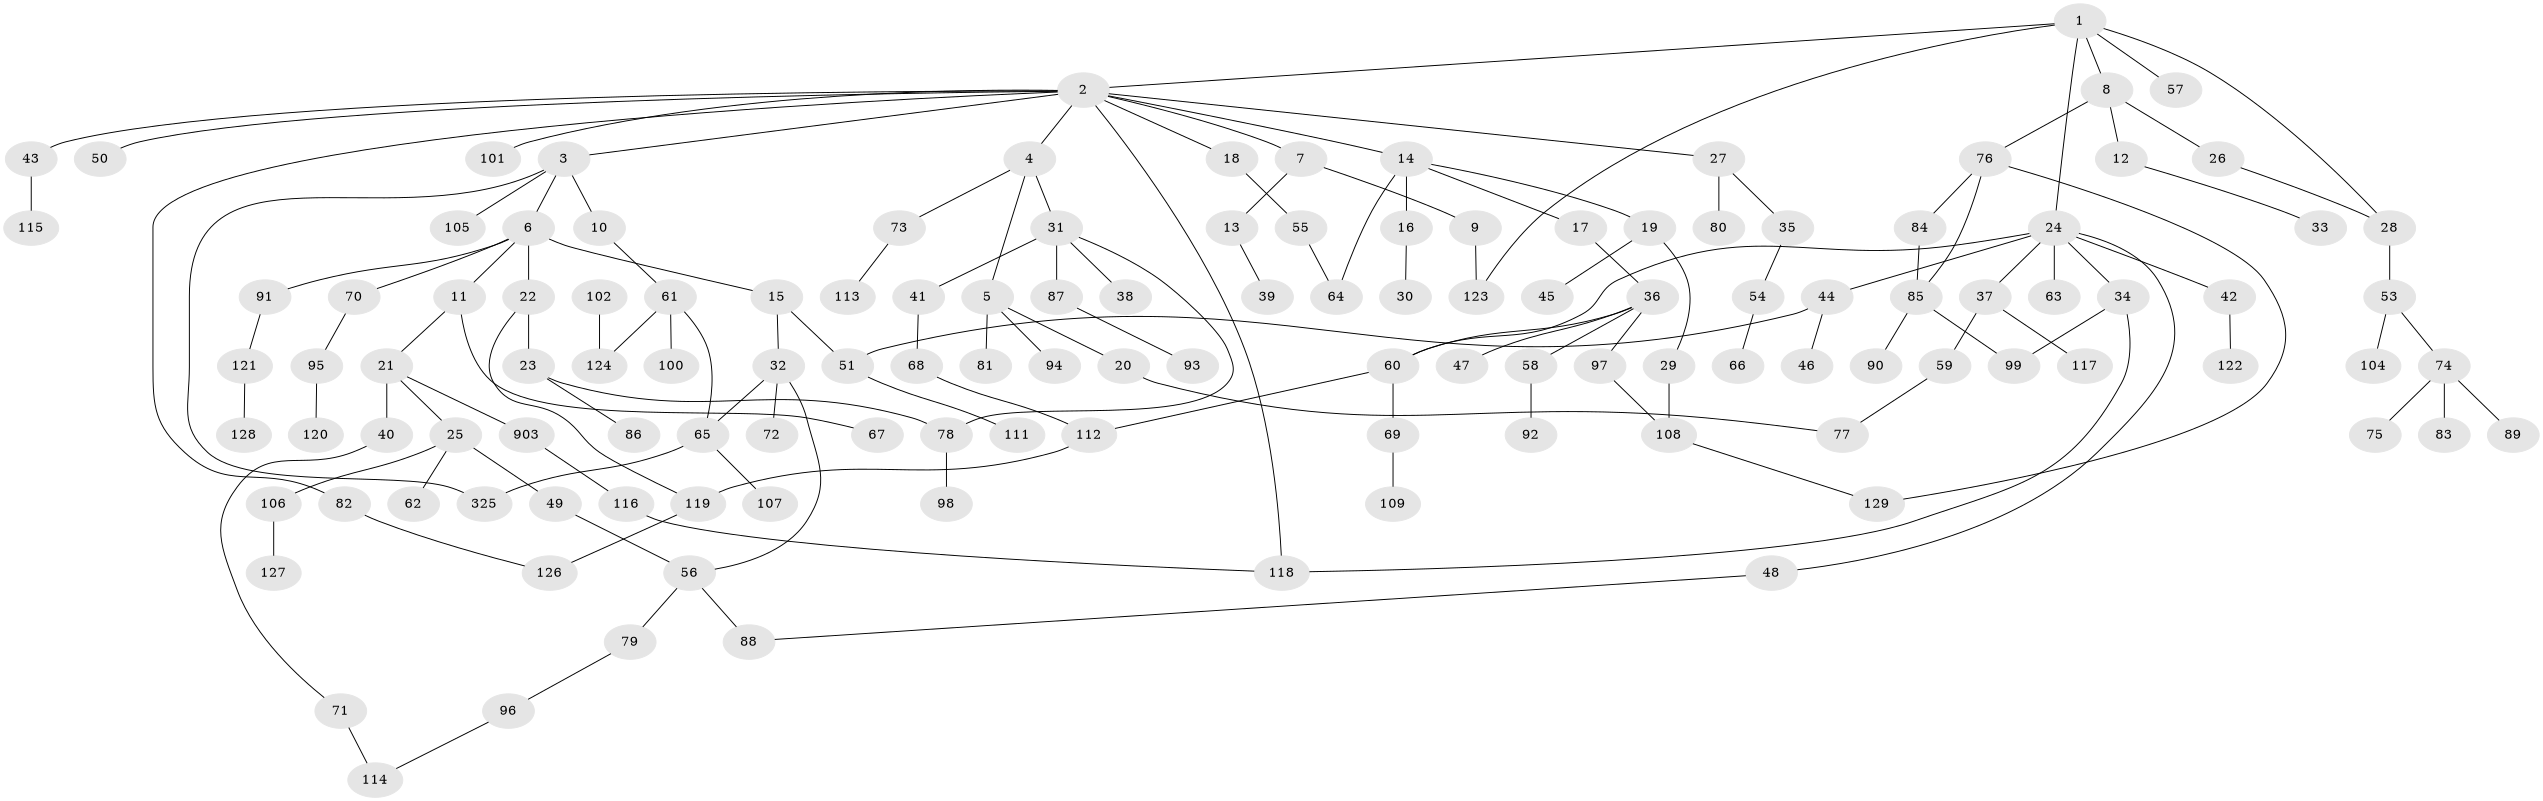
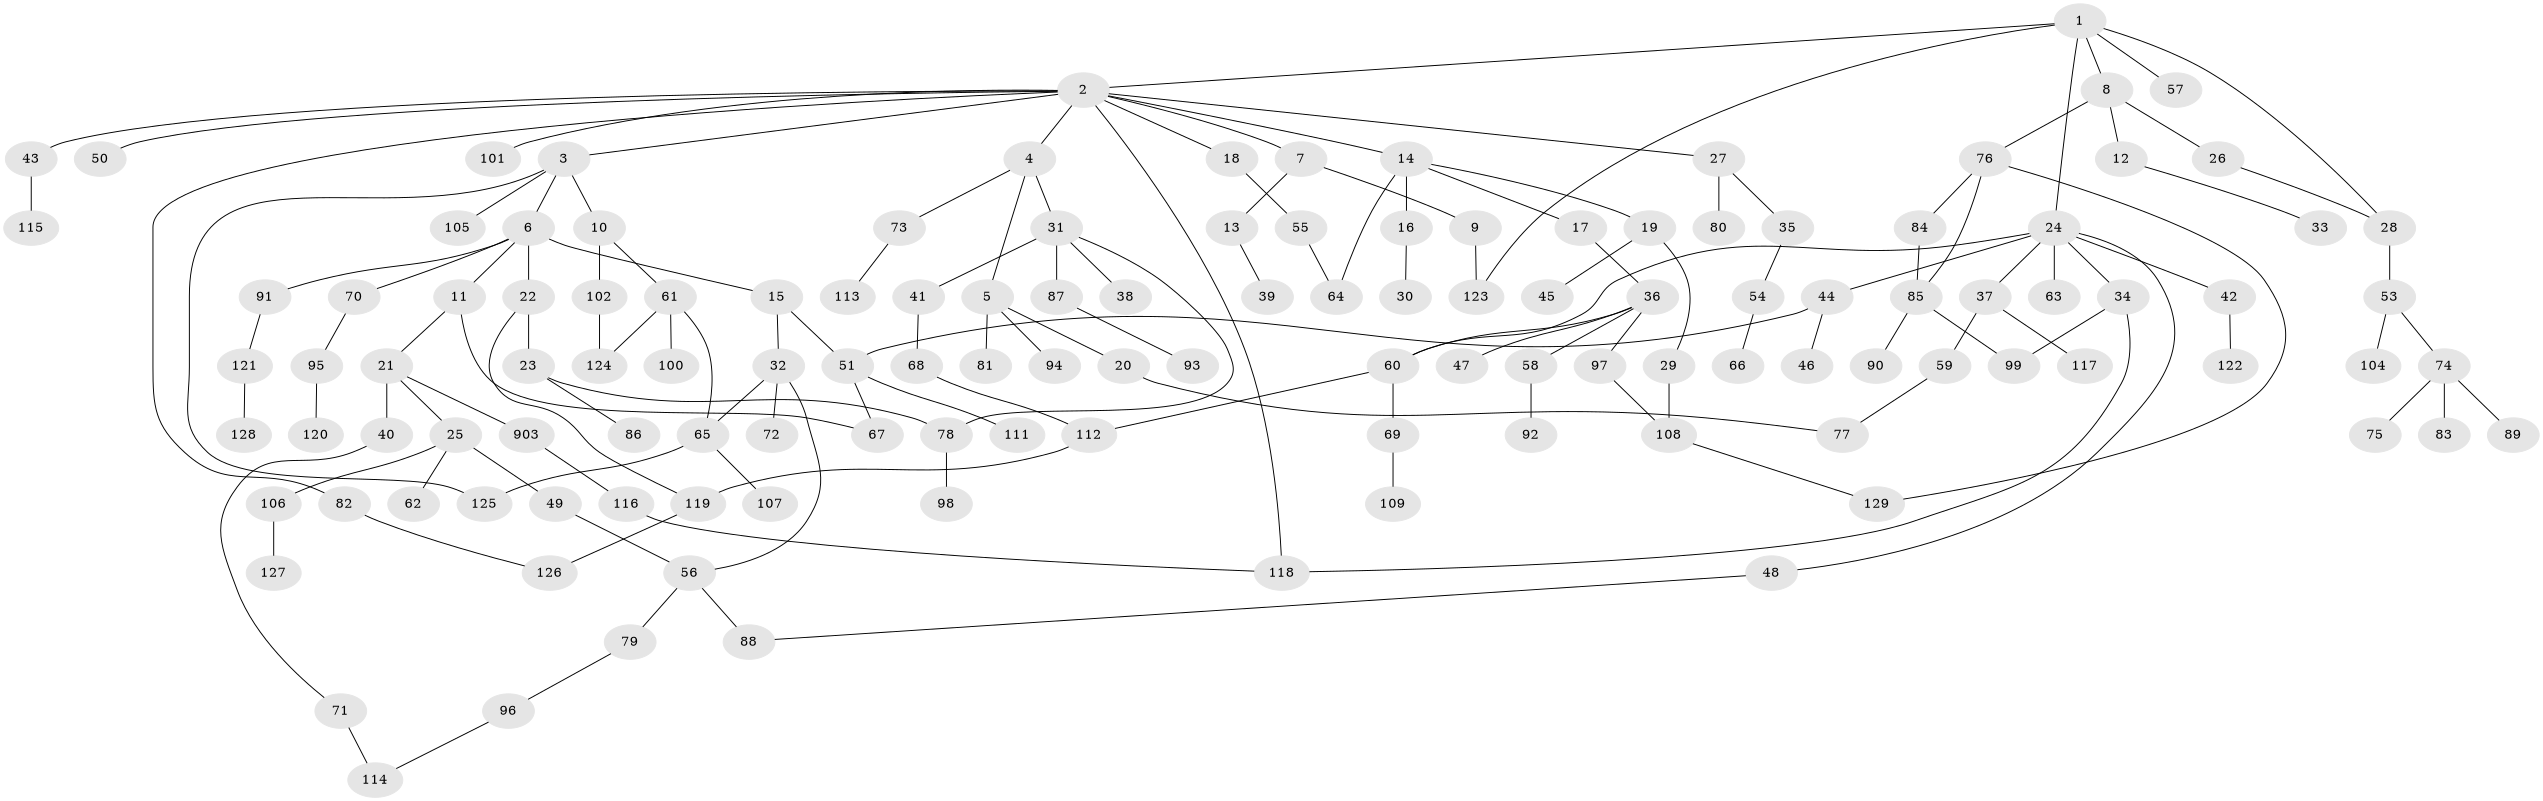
edge "10" -- "102": added
edge "51" -- "67": added
node "325": label "325" -> "125"
